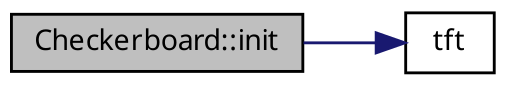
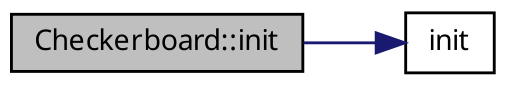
node "tft": label "tft" -> "init"
